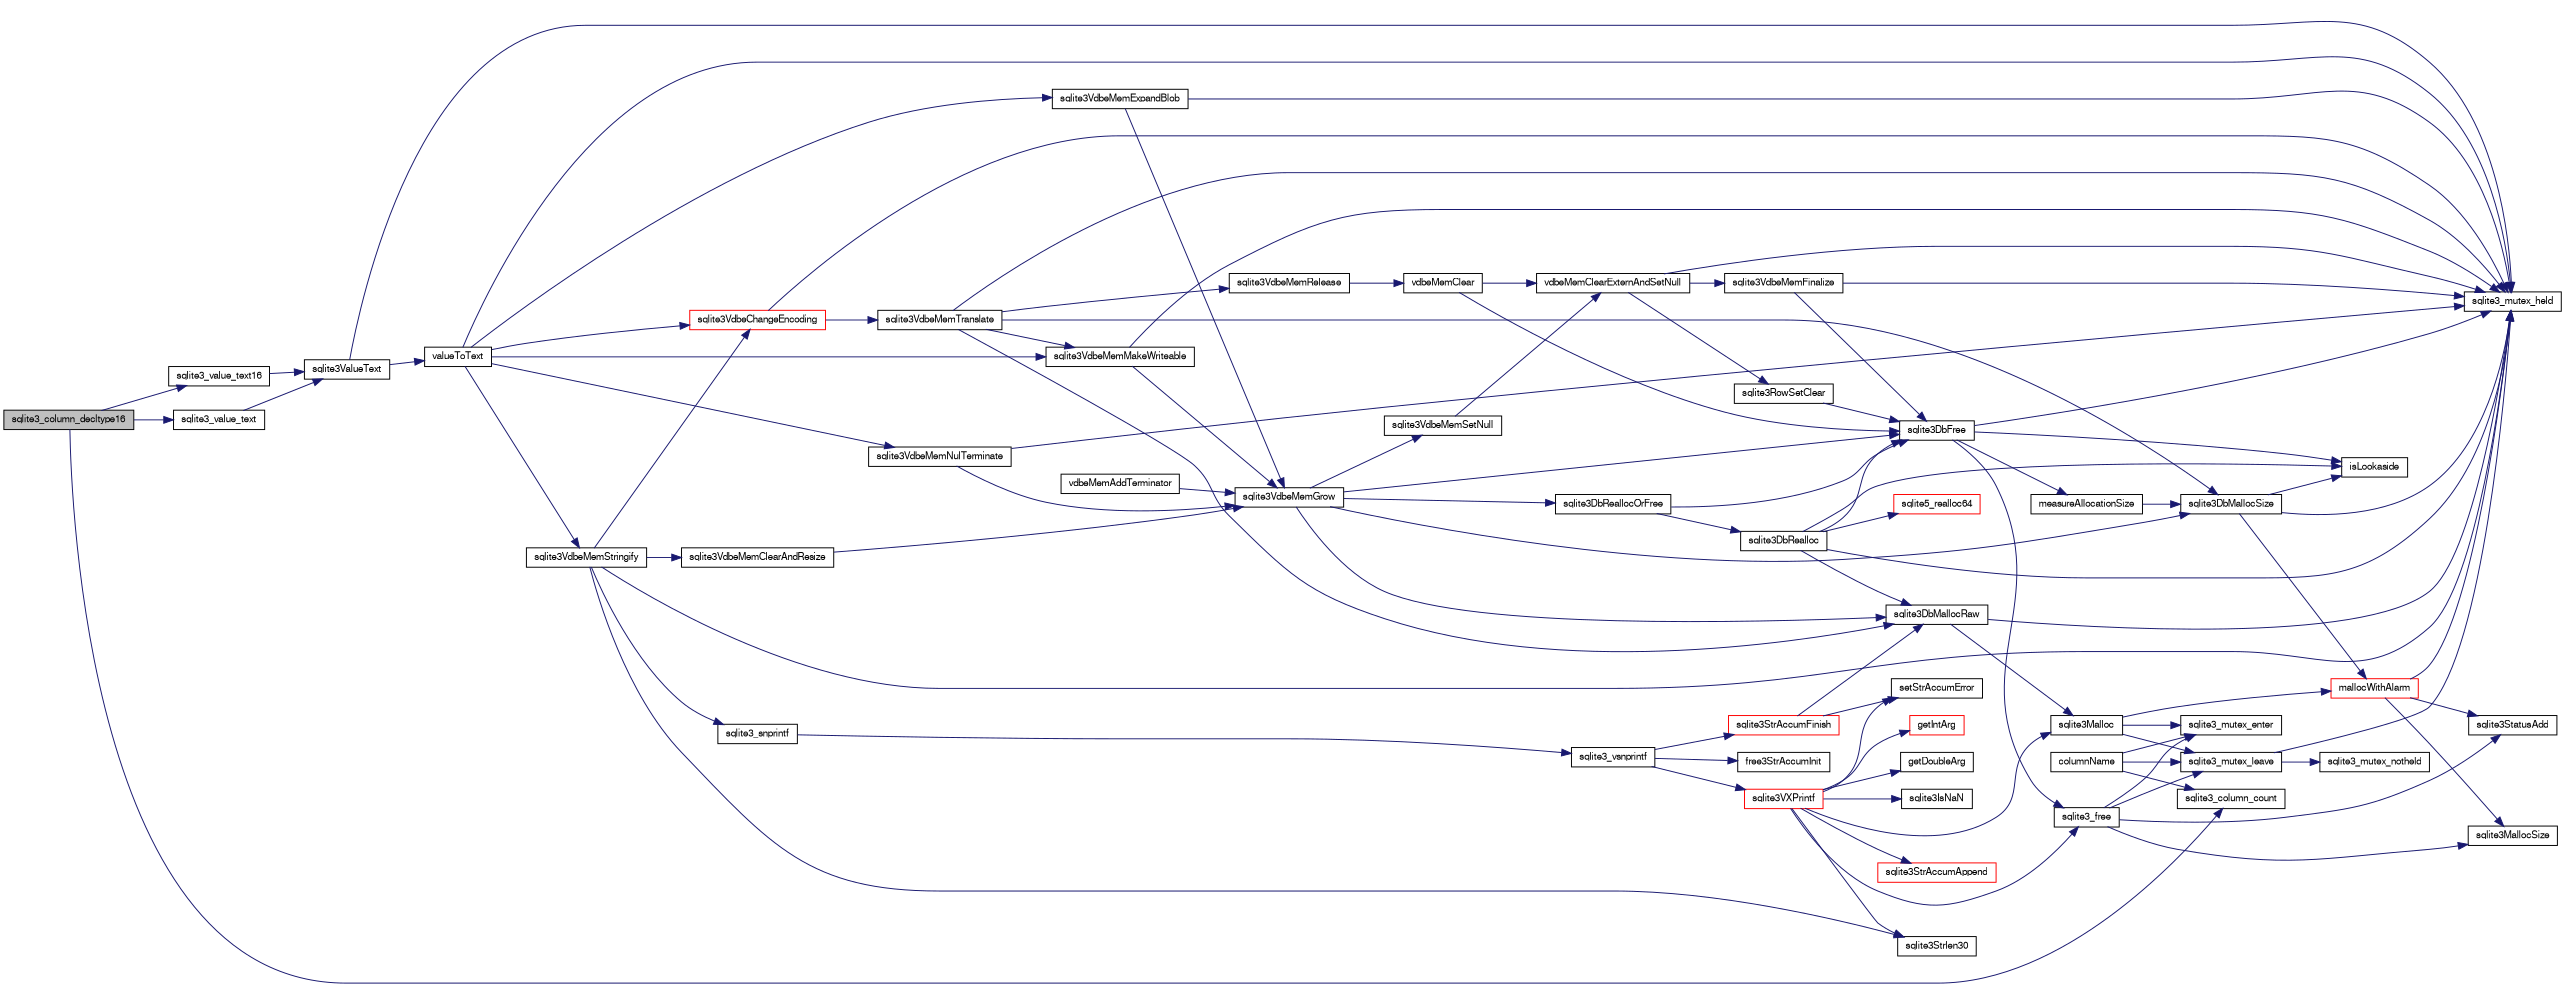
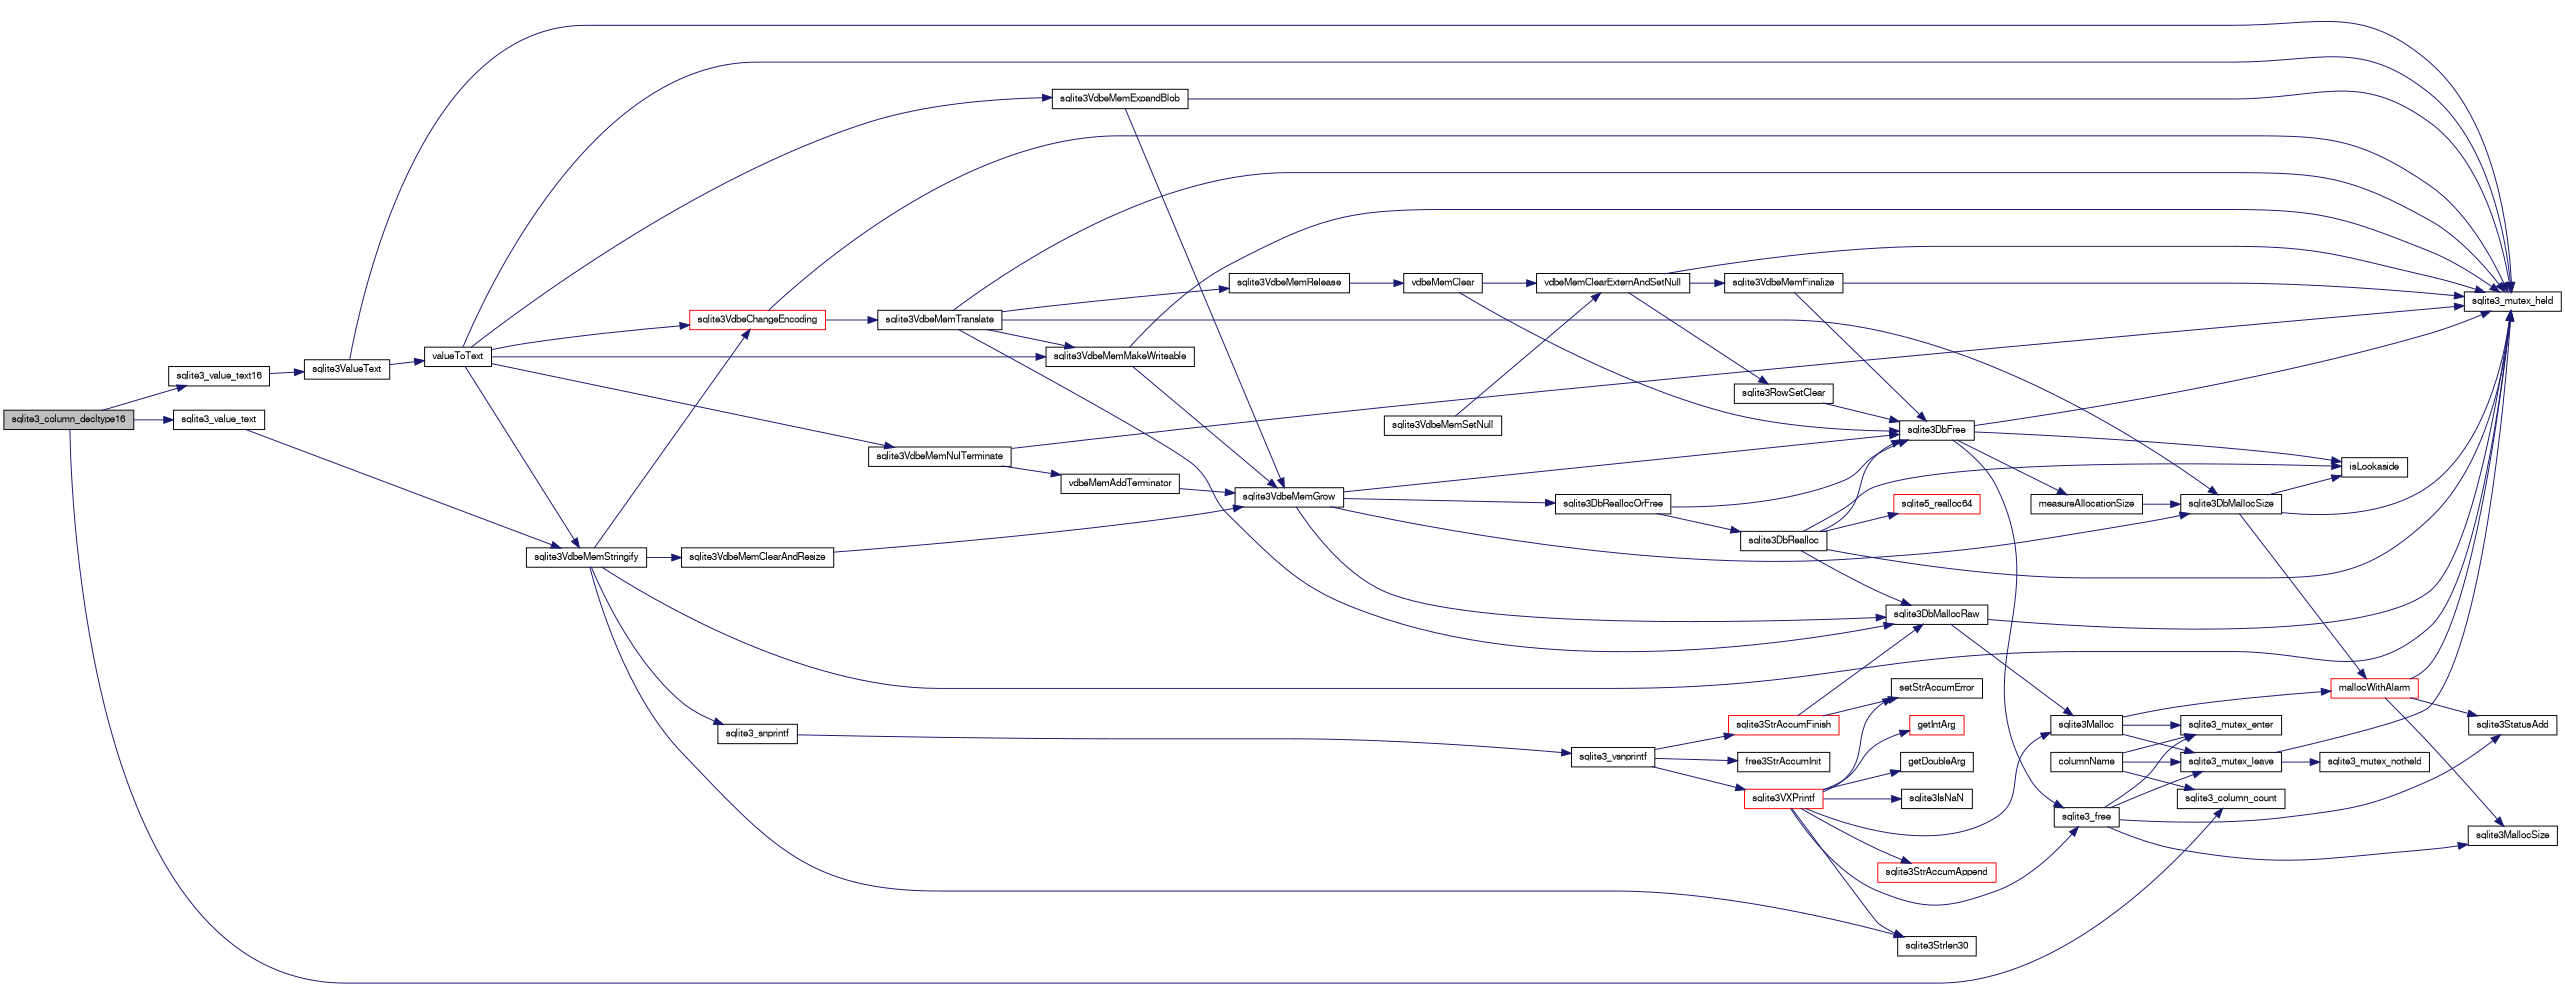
edge "sqlite3_value_text" -> "sqlite3ValueText": now "sqlite3_value_text" -> "sqlite3VdbeMemStringify"
edge "sqlite3VdbeMemGrow" -> "sqlite3VdbeMemSetNull": removed
edge "sqlite3VdbeMemNulTerminate" -> "sqlite3VdbeMemGrow": now "sqlite3VdbeMemNulTerminate" -> "vdbeMemAddTerminator"
